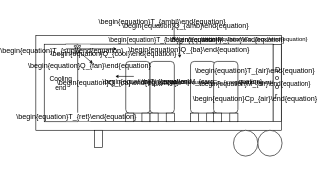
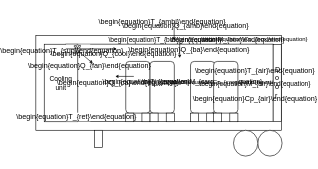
node "Cooling end": label "Cooling end" -> "Cooling unit"
